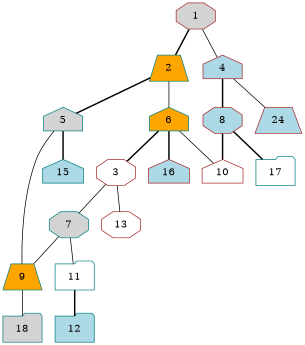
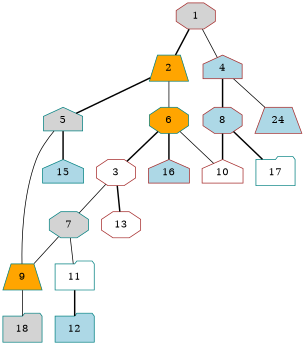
node "6": shape house -> octagon
edge "3" -- "13": style solid -> bold
